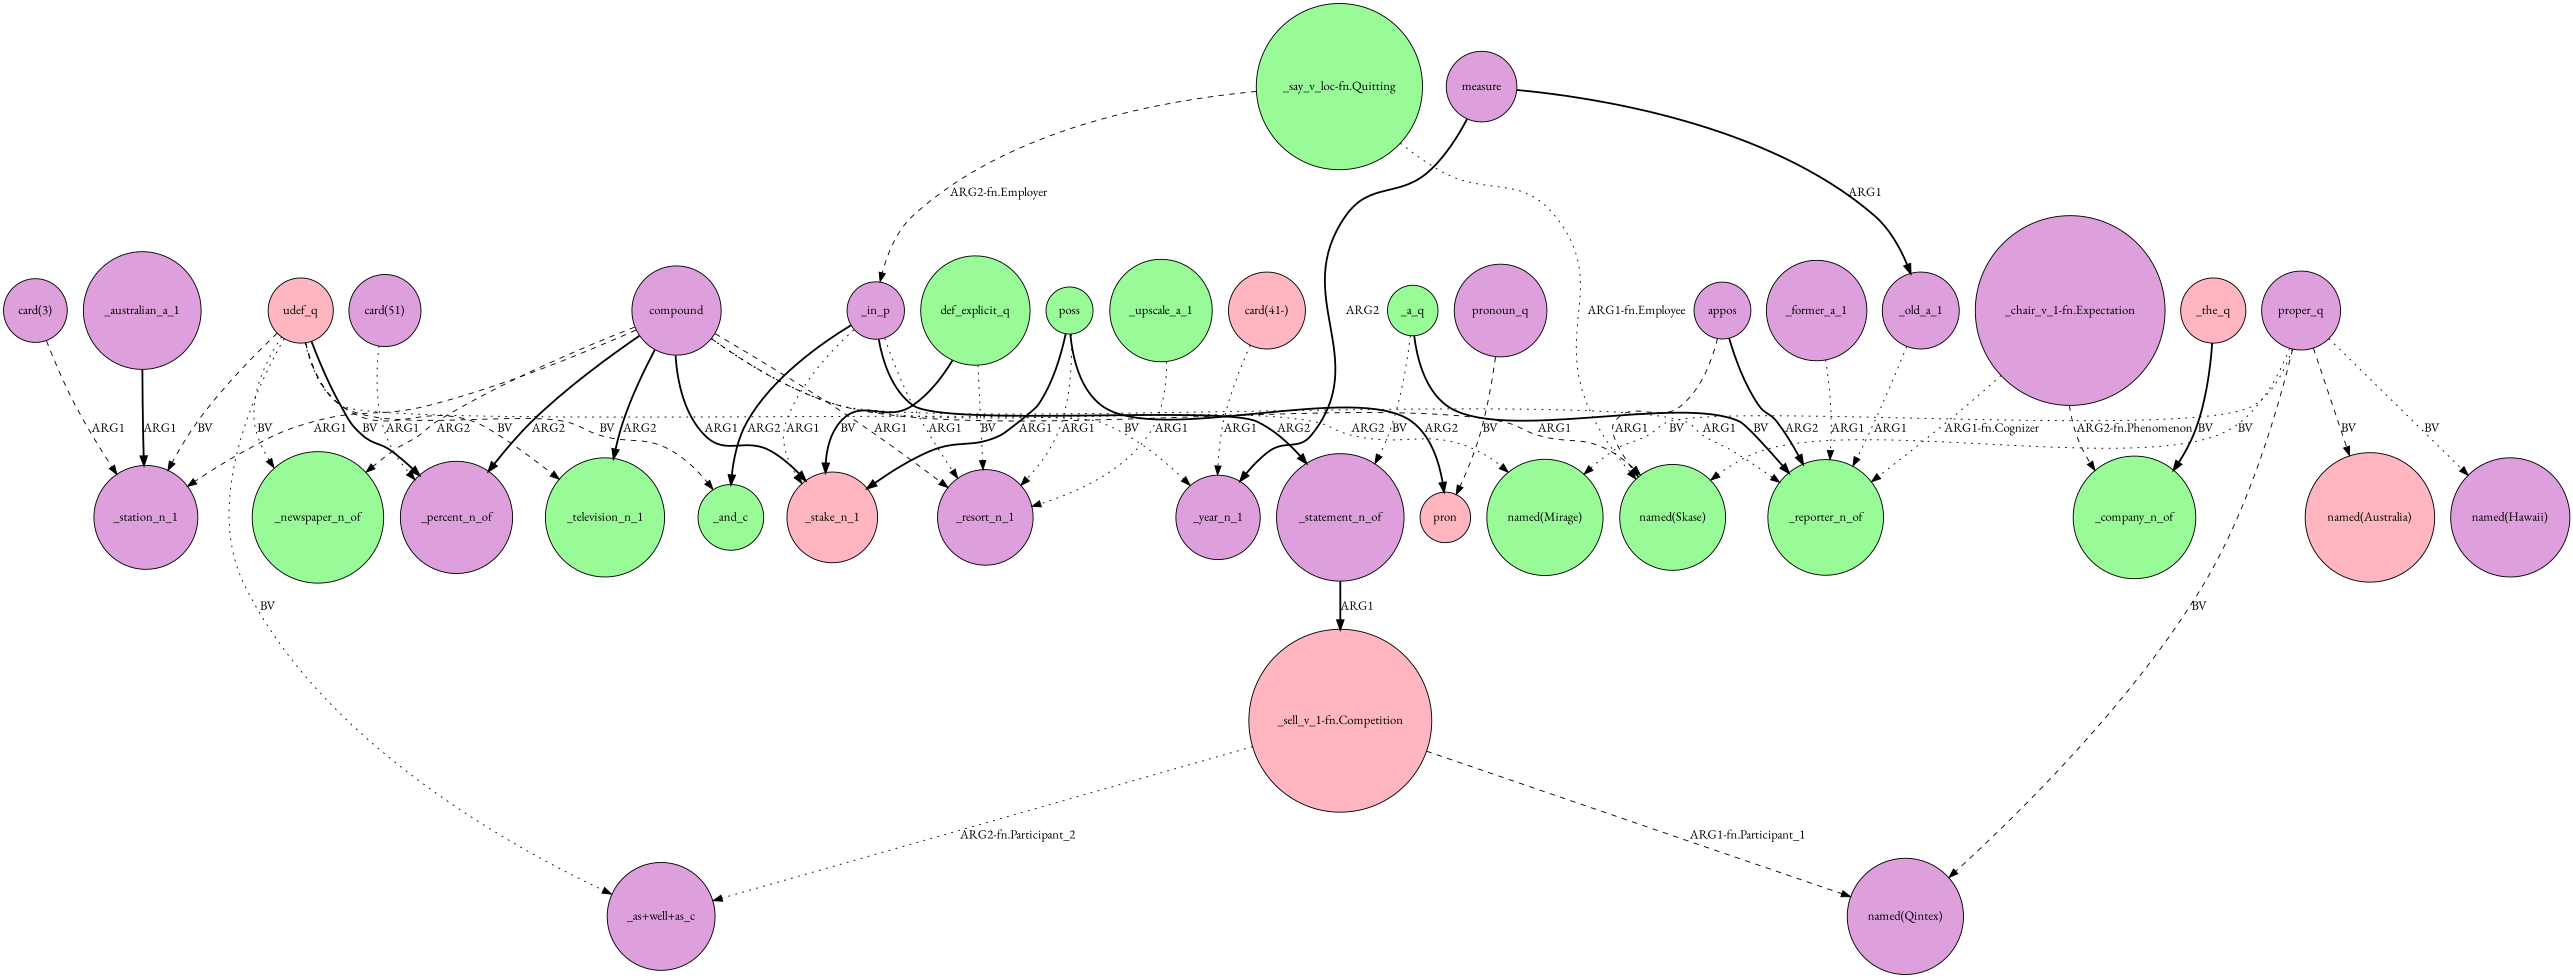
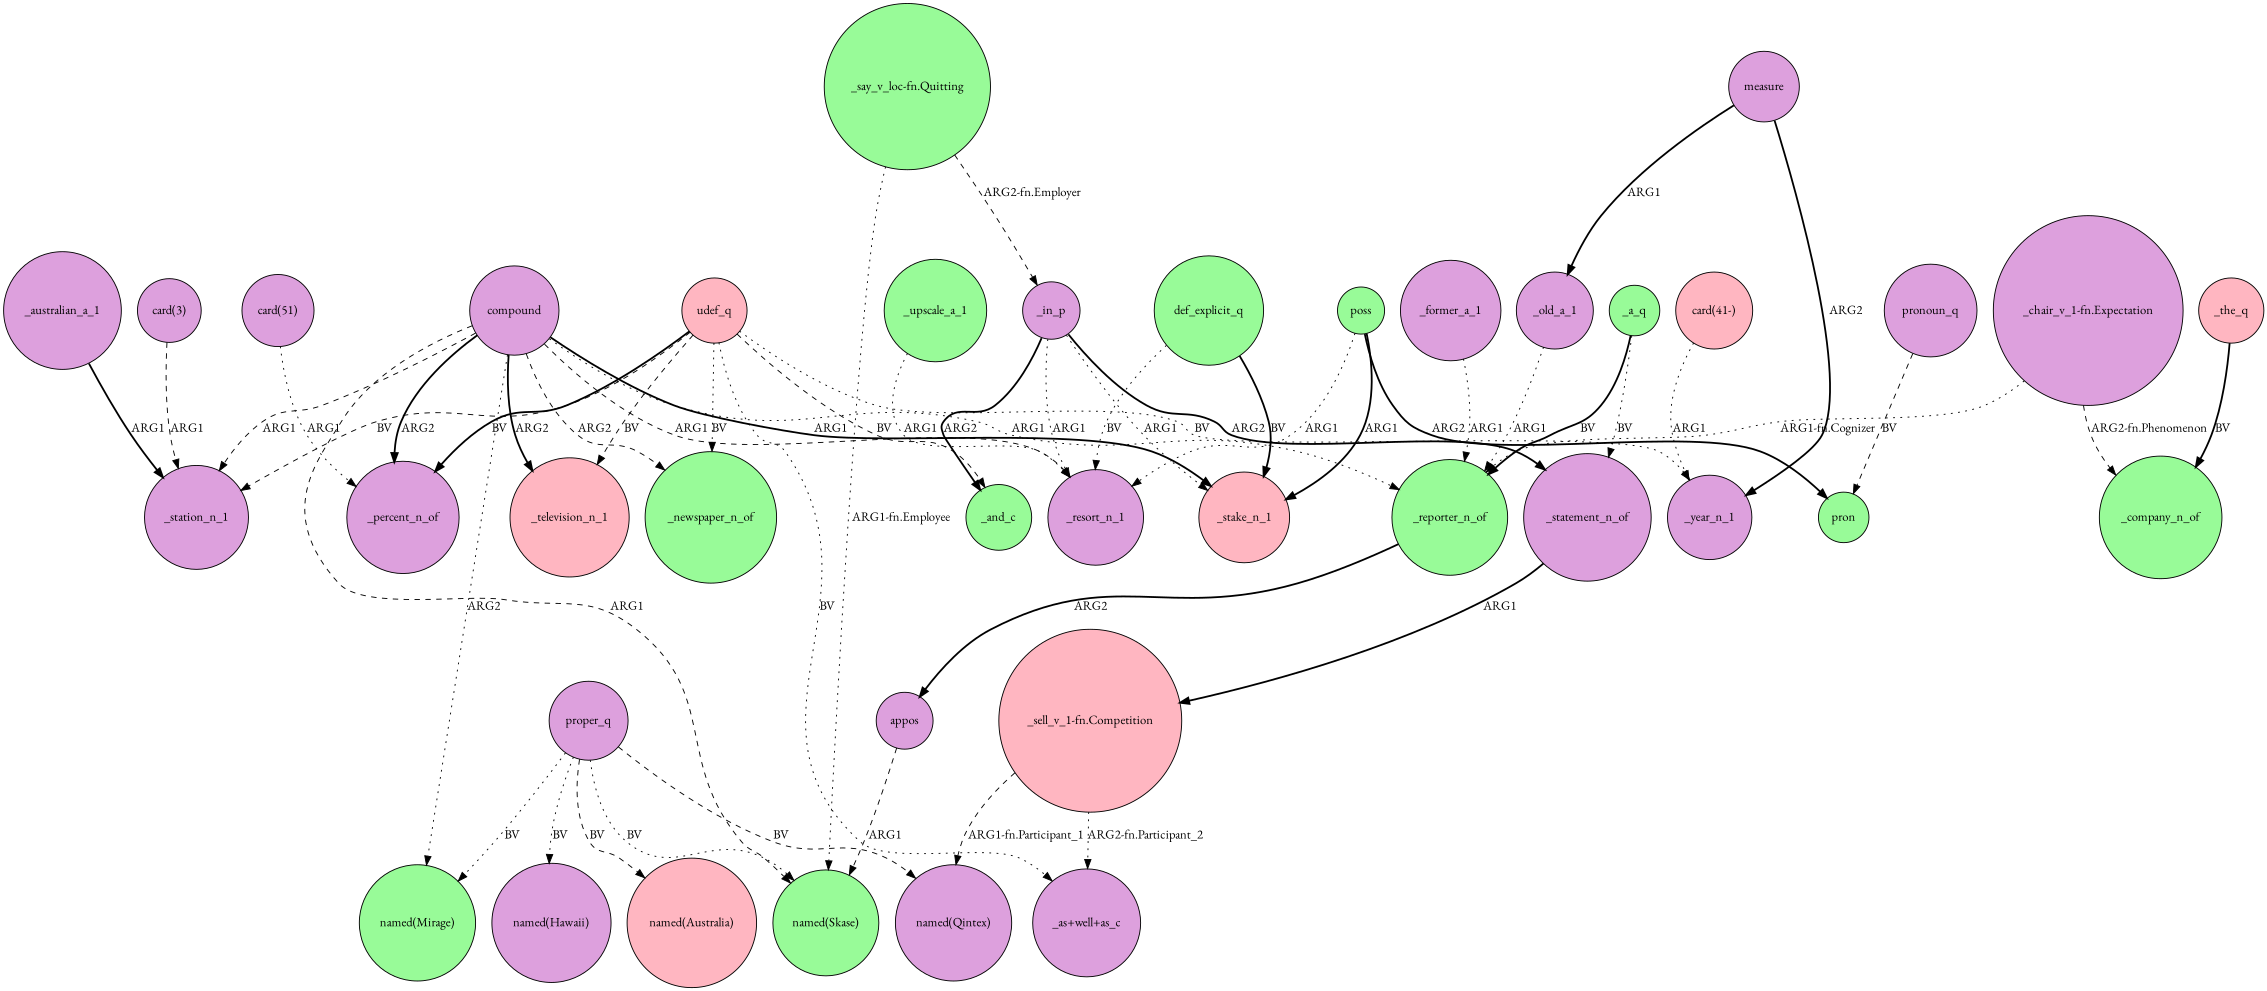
edge "appos" -> "_reporter_n_of": reversed
node "_television_n_1": fillcolor palegreen -> lightpink
node "pron": fillcolor lightpink -> palegreen
